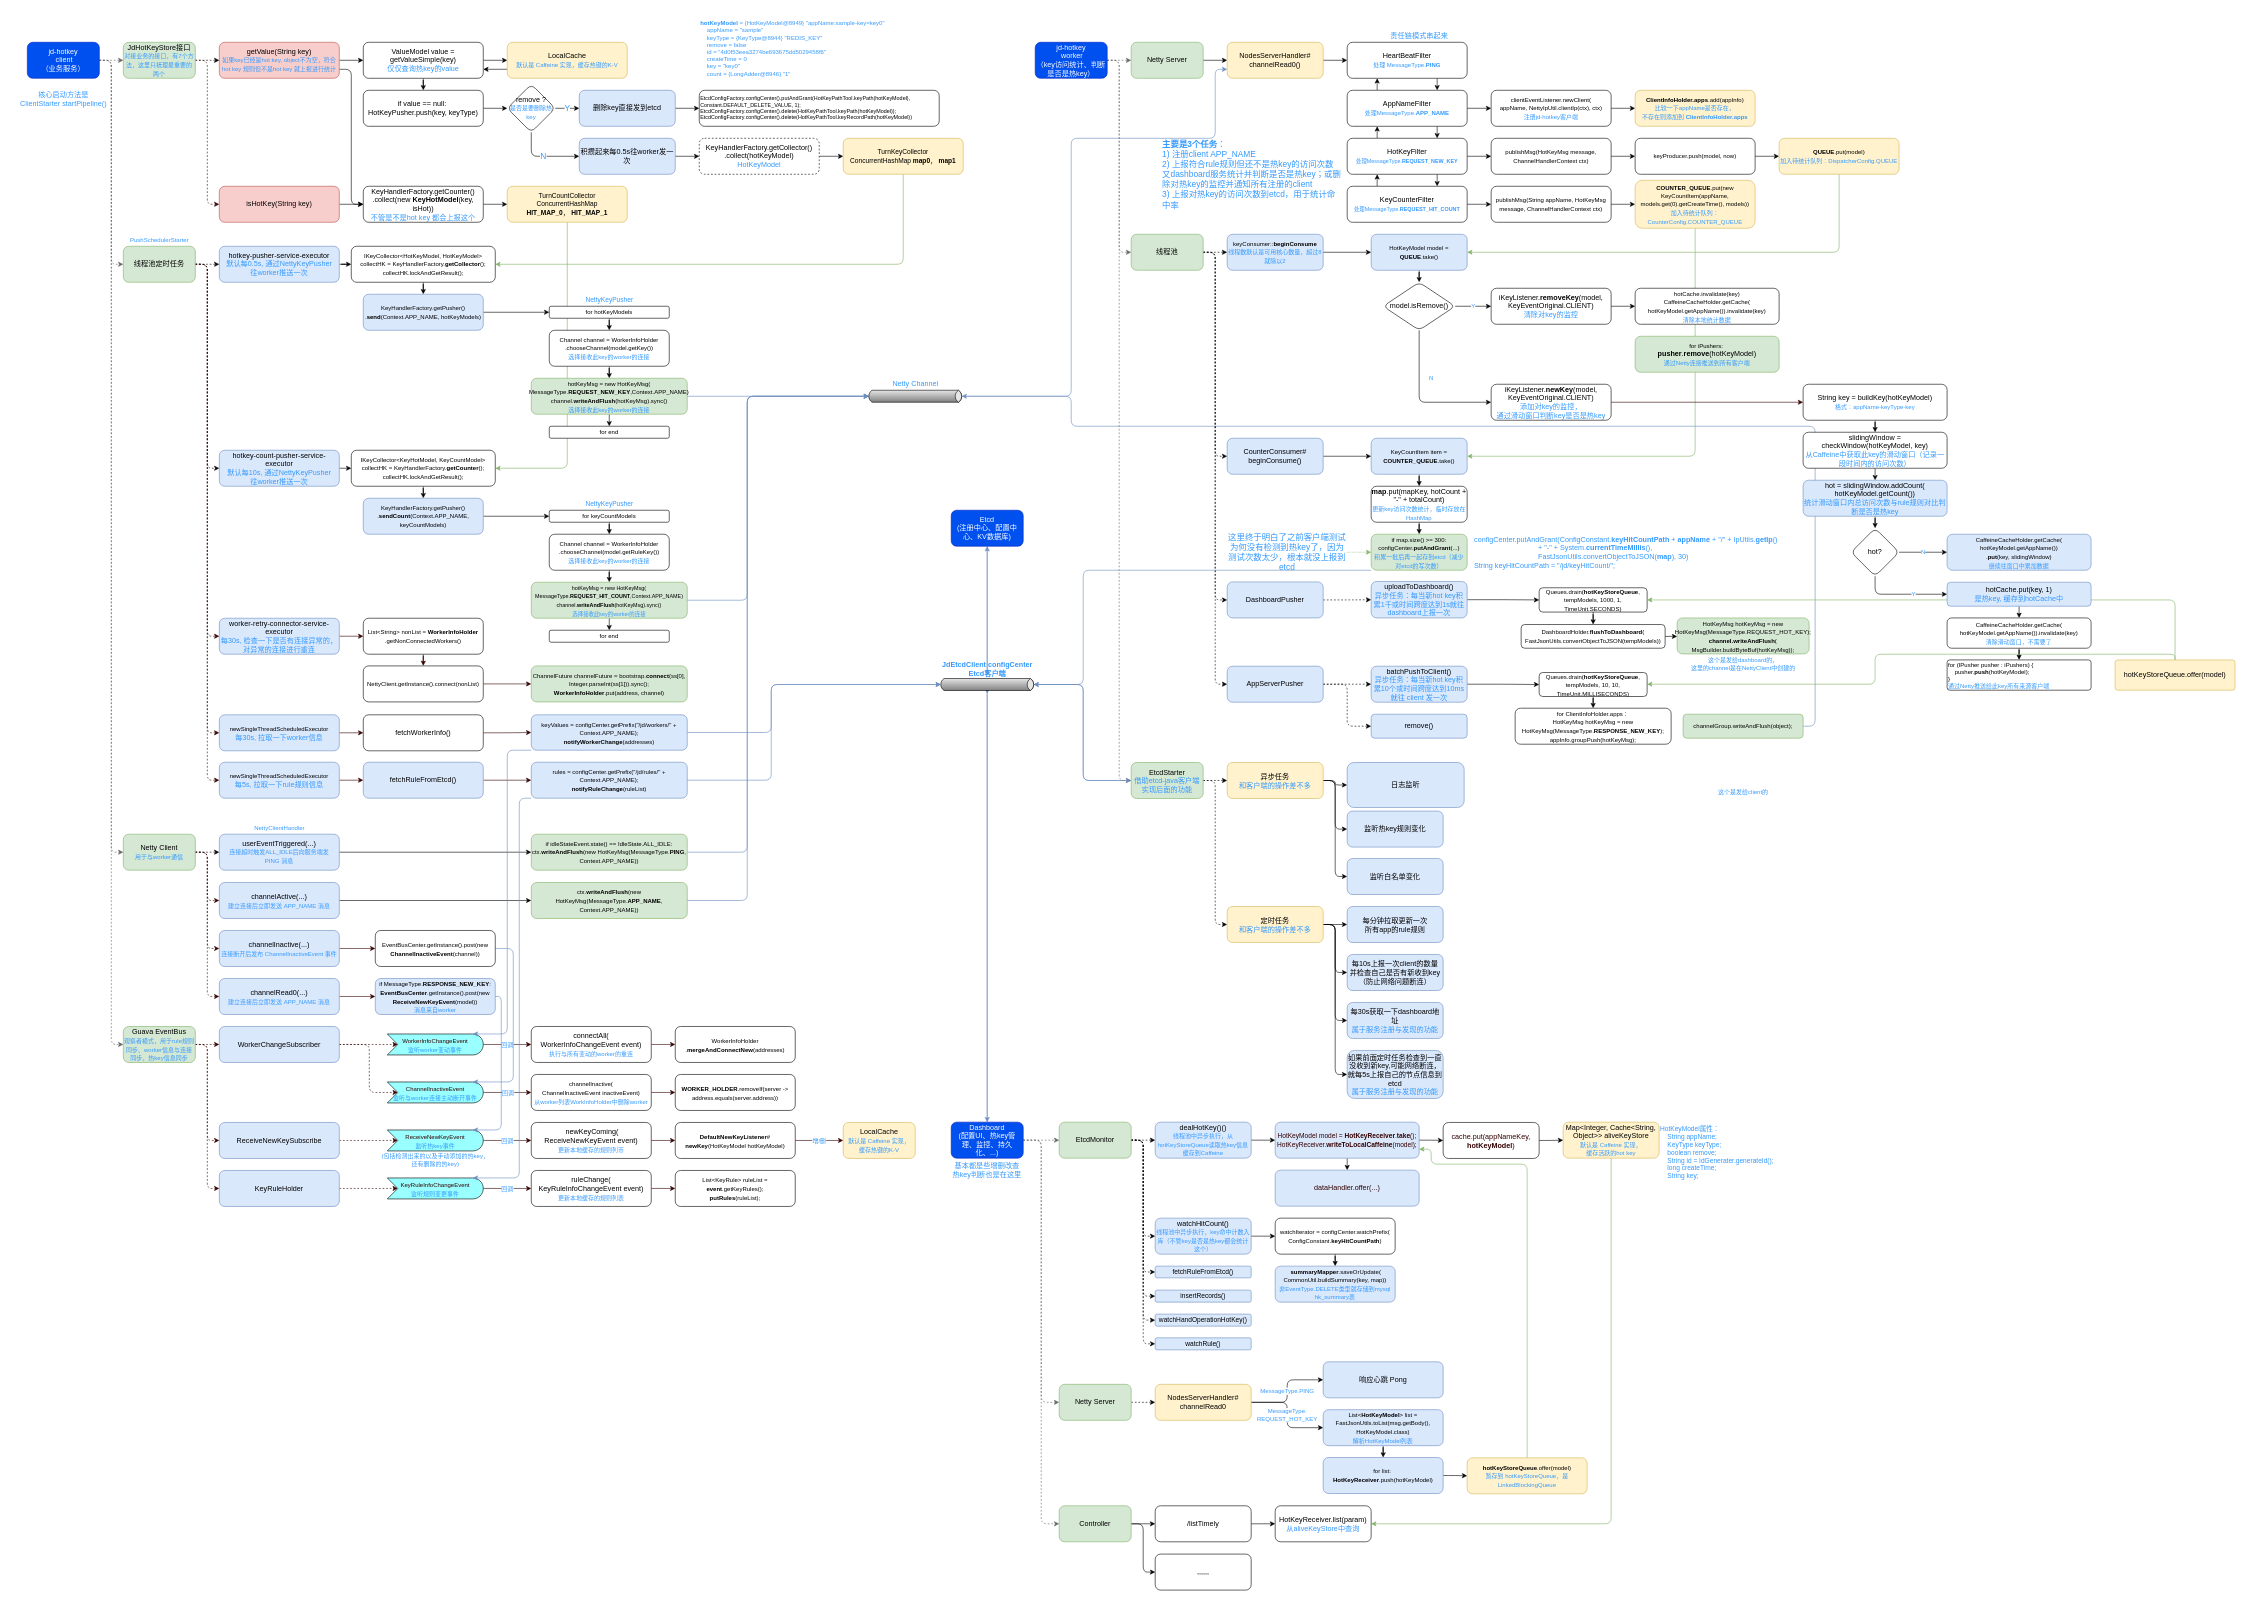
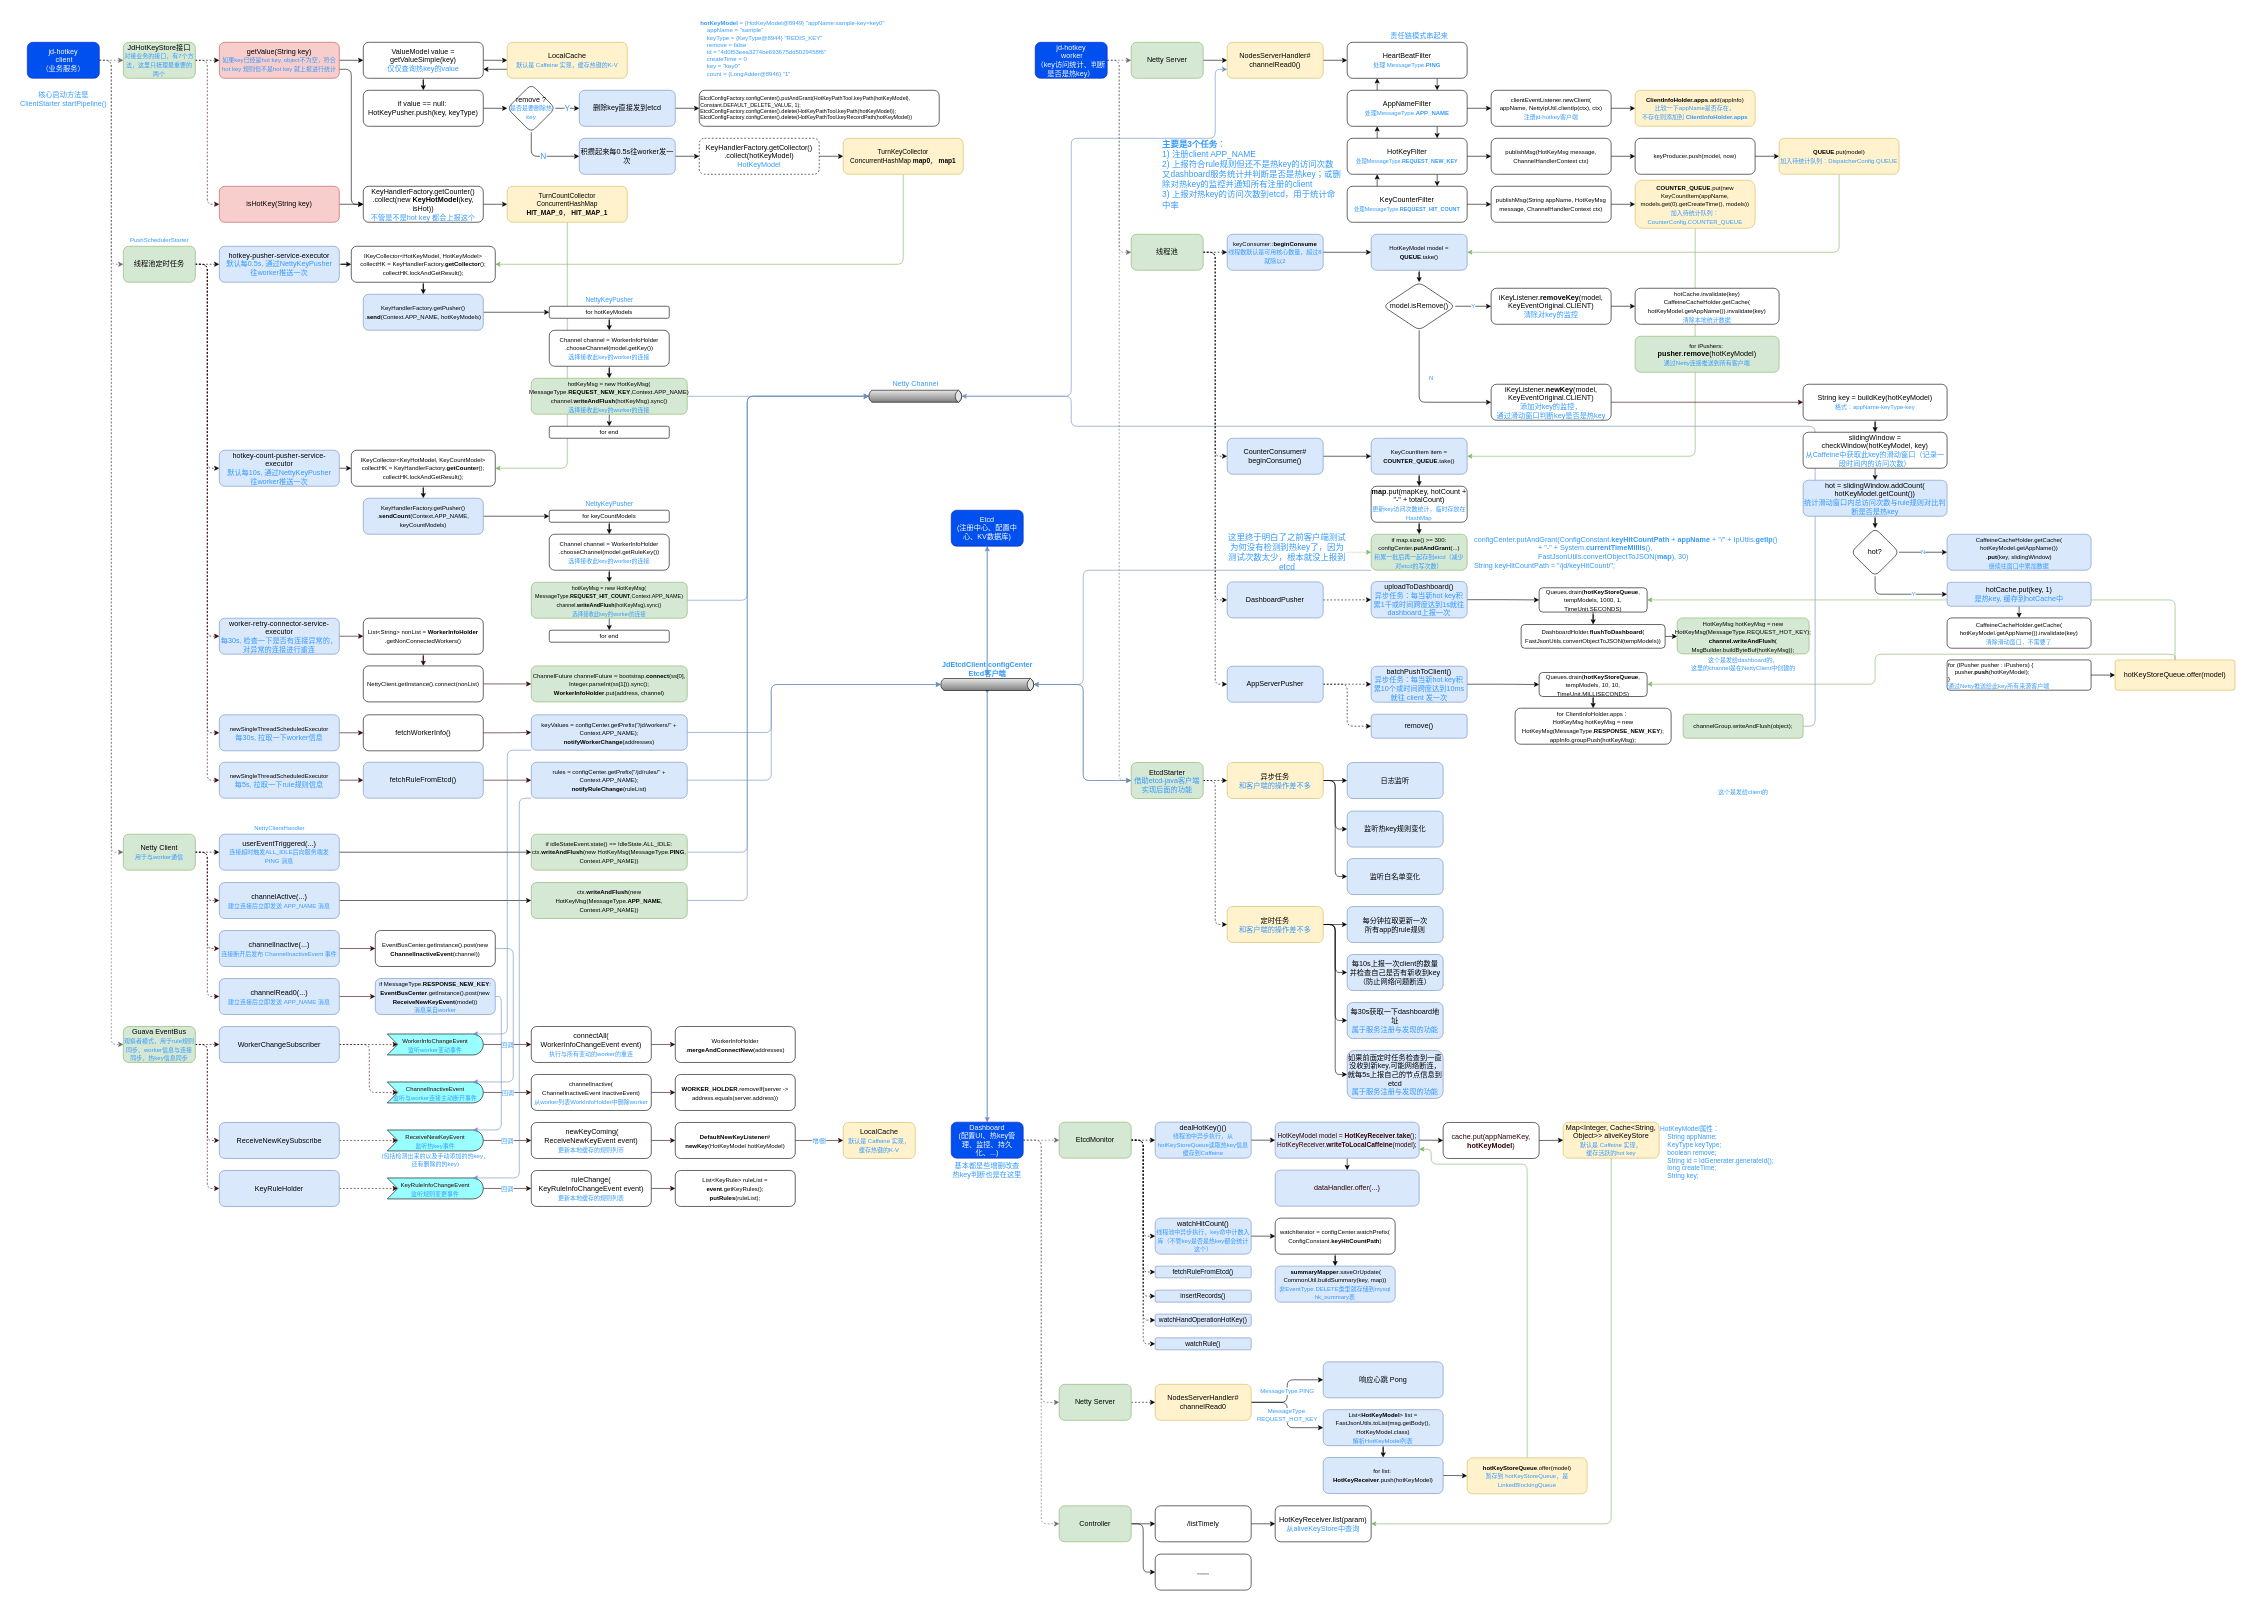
edge "CaffeineCacheHolder.getCache( hotKeyModel.getAppName()).invalidate(key) 清除滑动窗口，不需要了" -> "for (IPusher pusher : iPushers) { pusher.push(hotKeyModel); } 通过Netty推送给此key所有来源客户端": removed
edge "for (IPusher pusher : iPushers) { pusher.push(hotKeyModel); } 通过Netty推送给此key所有来源客户端" -> "hotKeyStoreQueue.offer(model)": added
node "日志监听": size 117x45 -> 96x36
